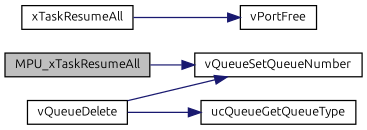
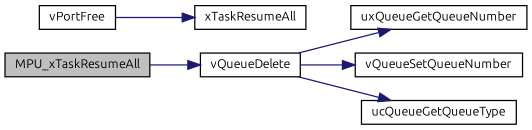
edge "xTaskResumeAll" -> "vPortFree": reversed
node "uxQueueGetQueueNumber": added
edge "MPU_xTaskResumeAll" -> "vQueueSetQueueNumber": now "MPU_xTaskResumeAll" -> "vQueueDelete"
